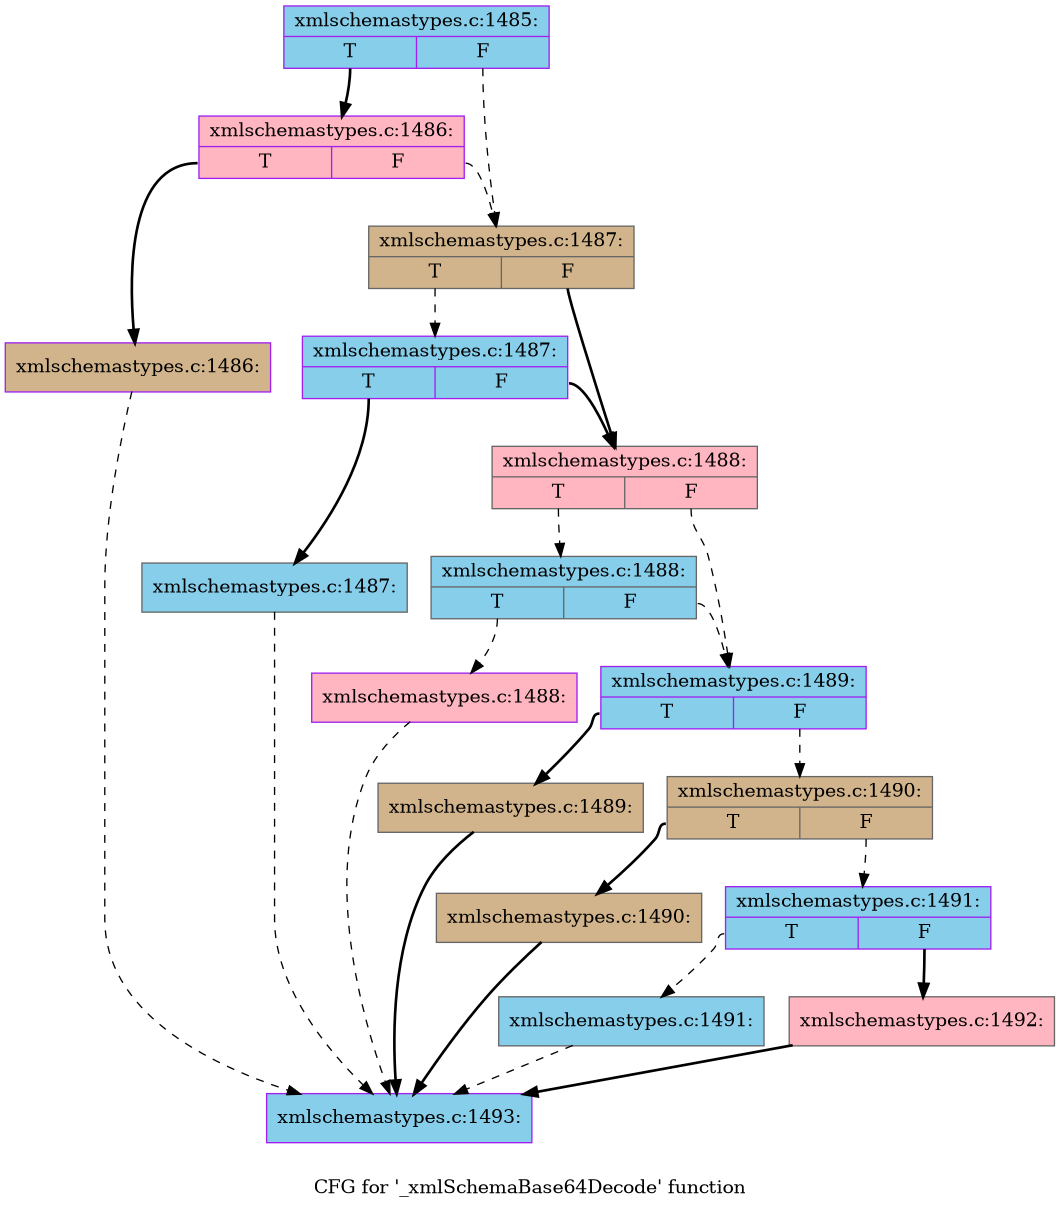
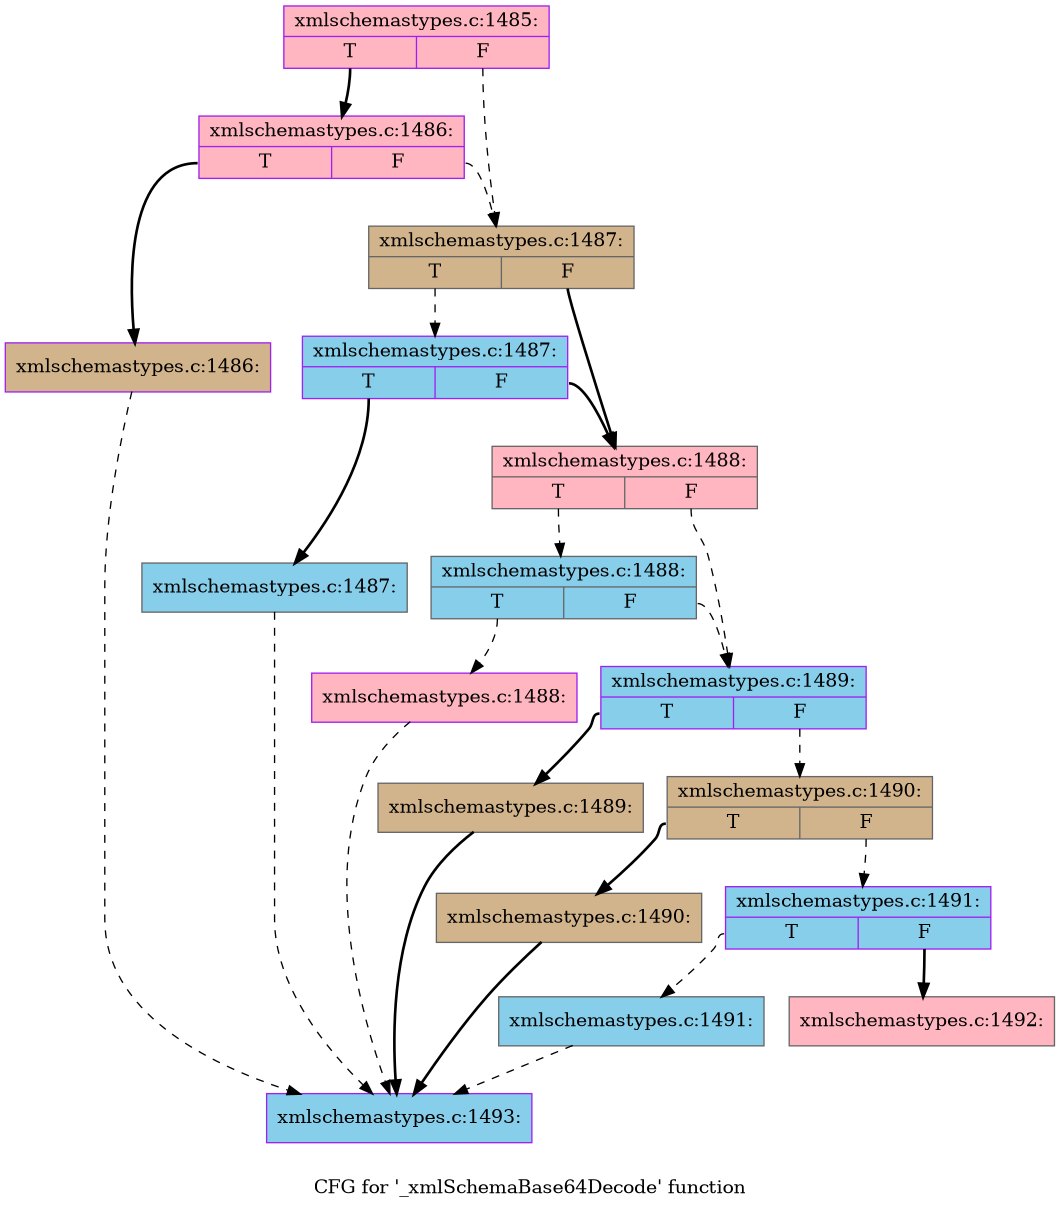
node "xmlschemastypes.c:1485:": fillcolor skyblue -> lightpink
edge "xmlschemastypes.c:1492:" -> "xmlschemastypes.c:1493:": removed
